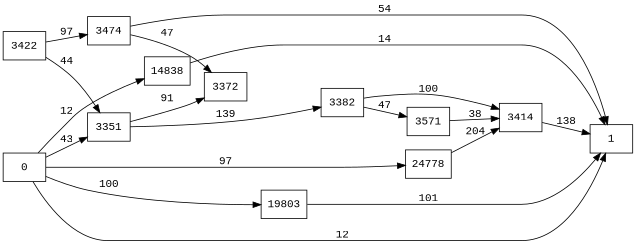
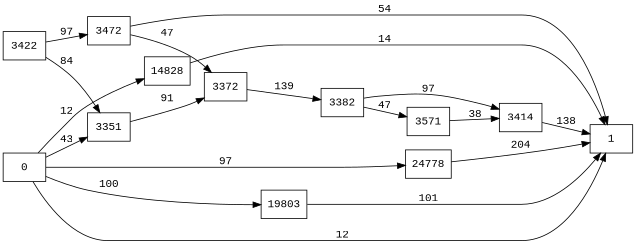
node "3474": label "3474" -> "3472"
edge "3422" -> "3351": label "44" -> "84"
node "14838": label "14838" -> "14828"
edge "3382" -> "3414": label "100" -> "97"
edge "3351" -> "3382": now "3372" -> "3382"
edge "24778" -> "3414": now "24778" -> "1"
